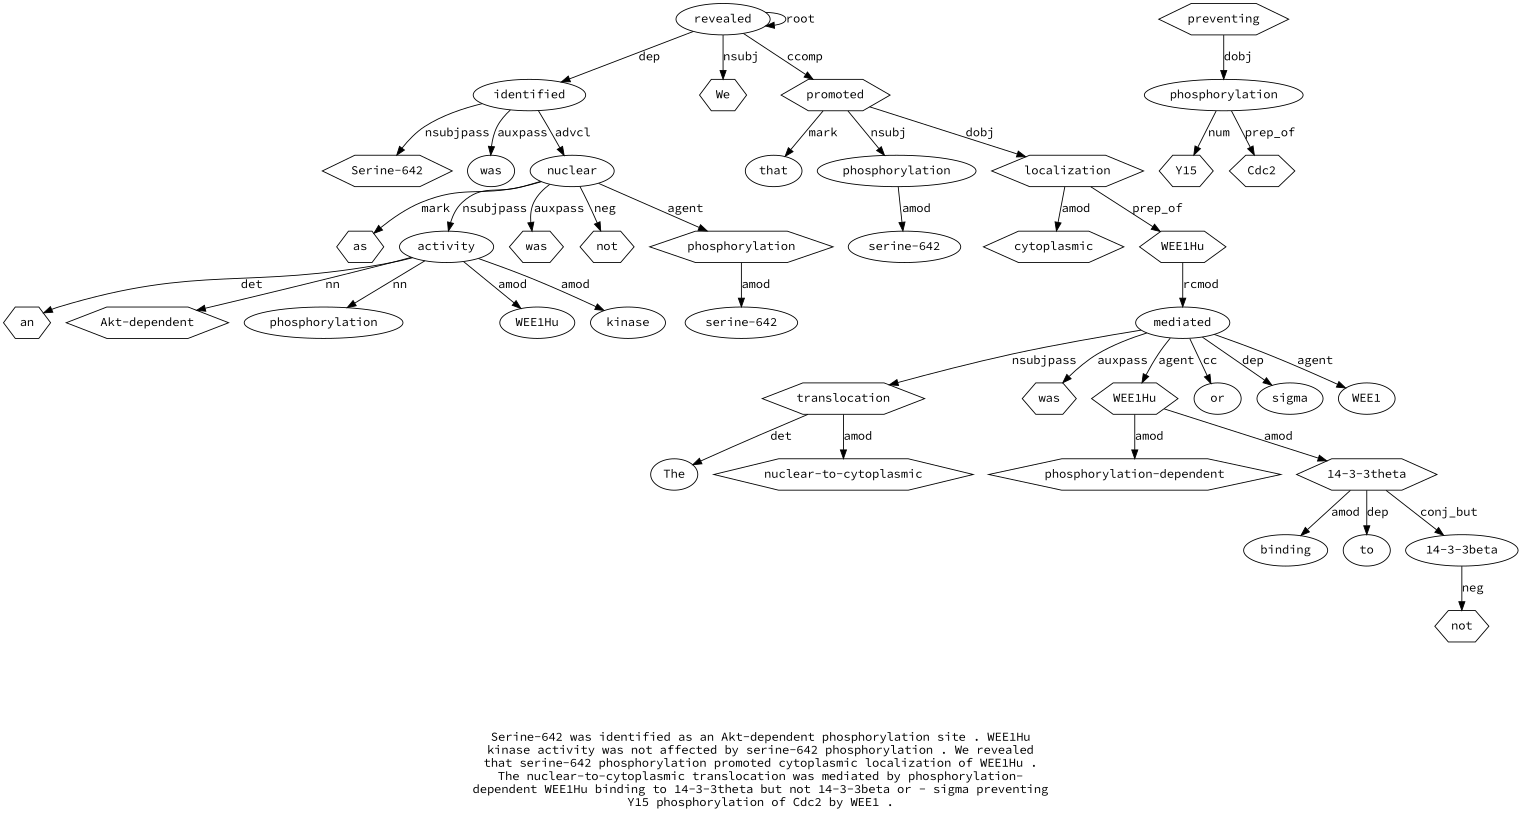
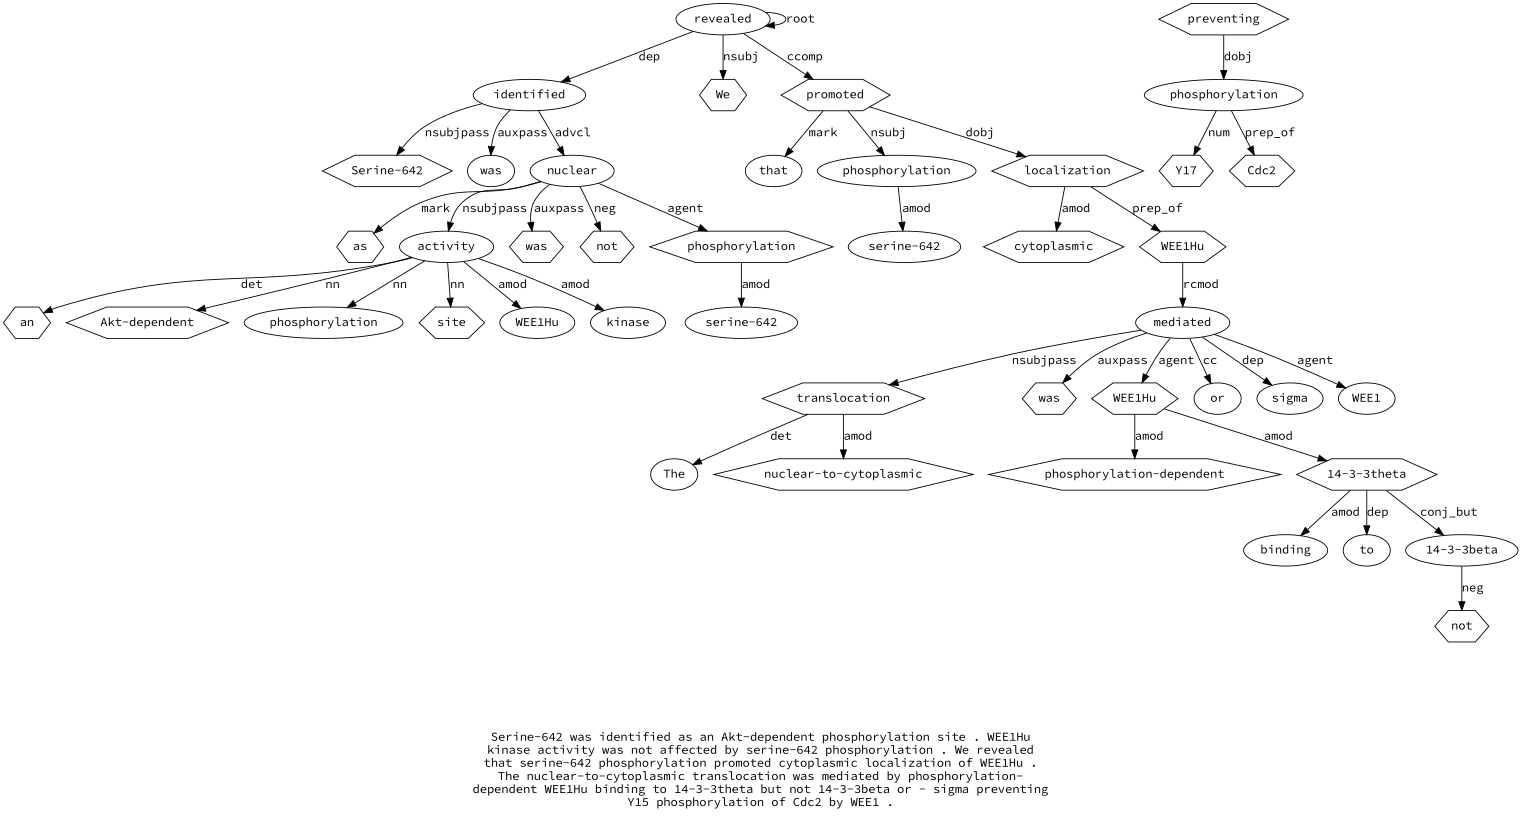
node "Y15": label "Y15" -> "Y17"
node "site": added
